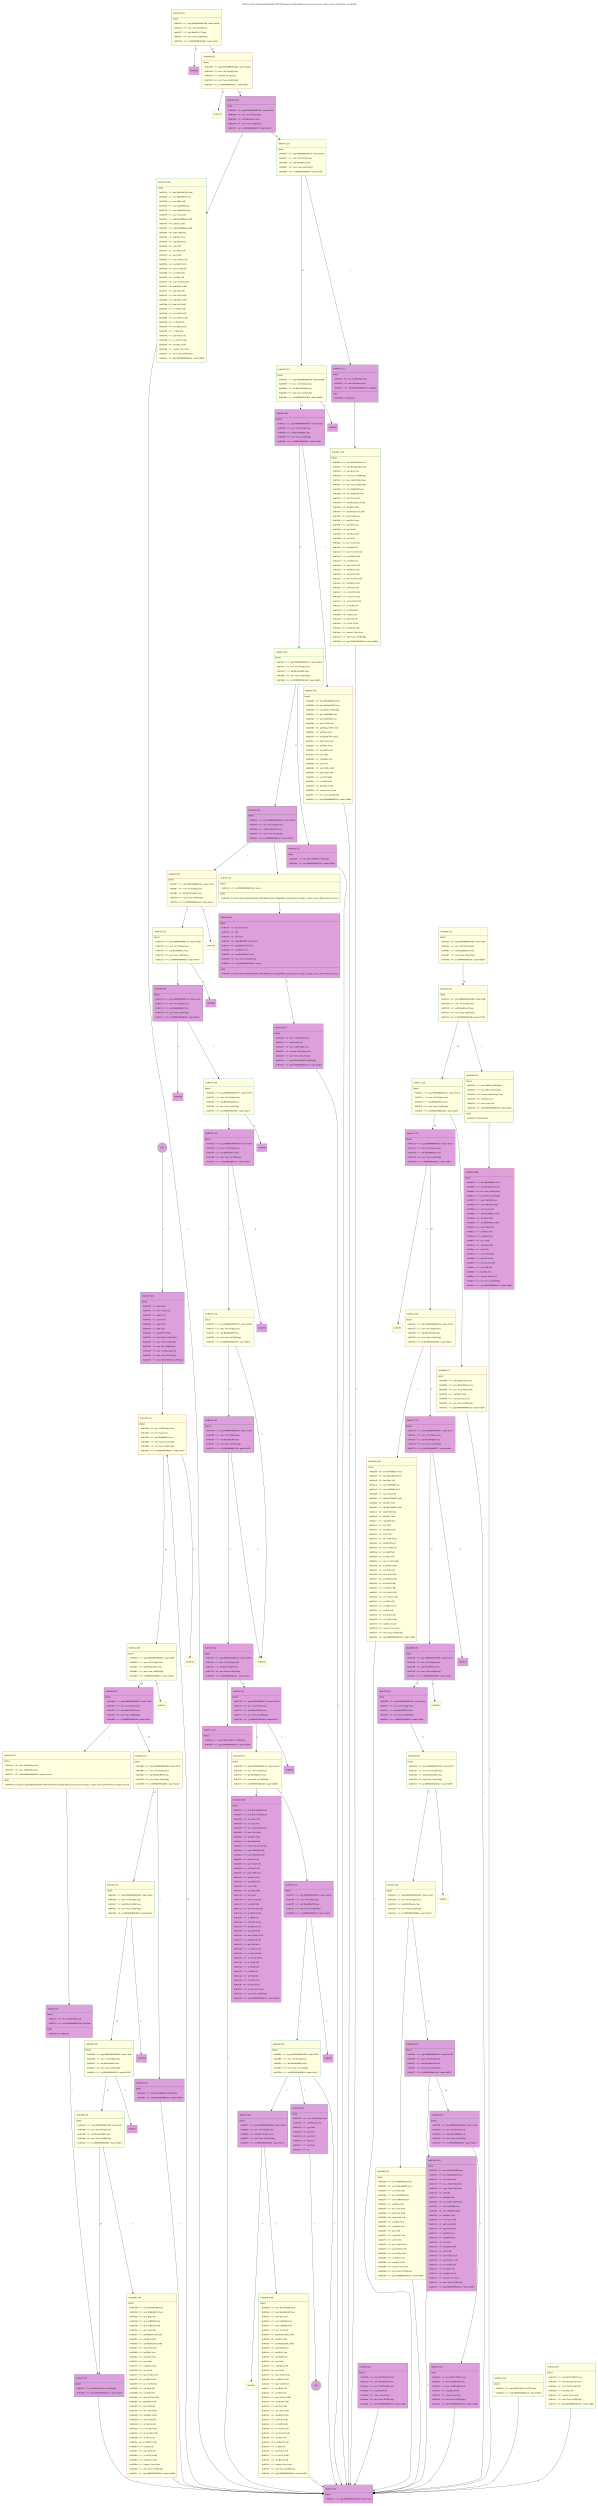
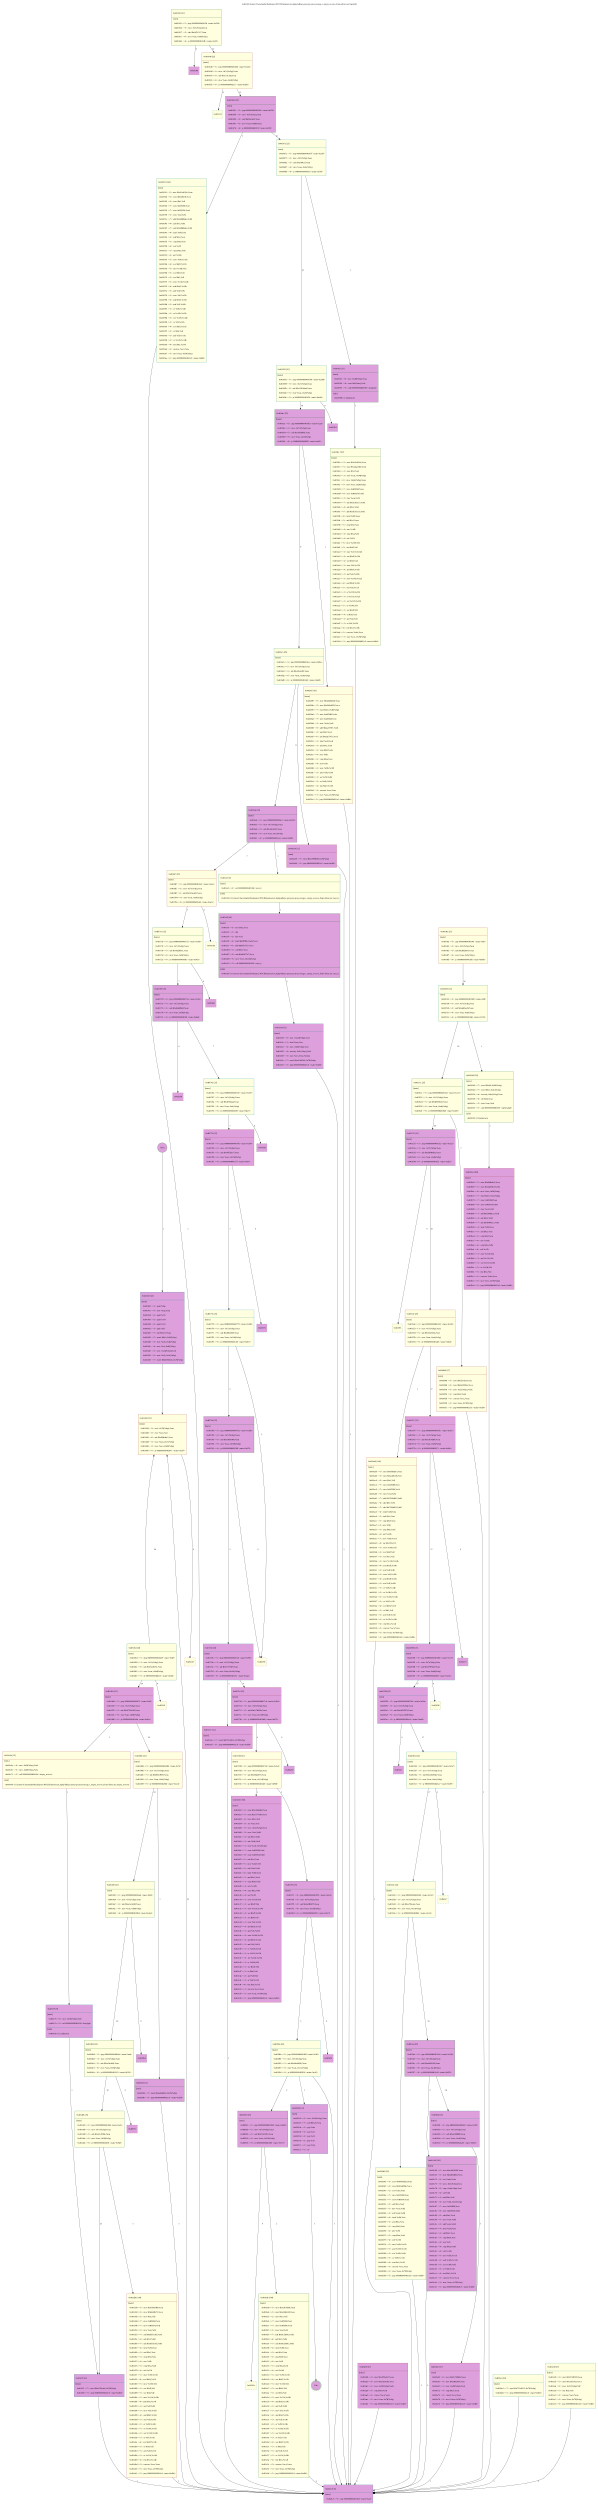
edge "0x40143d [23]" -> "0x401454 [25]": reversed
node "0x401ec0": added
